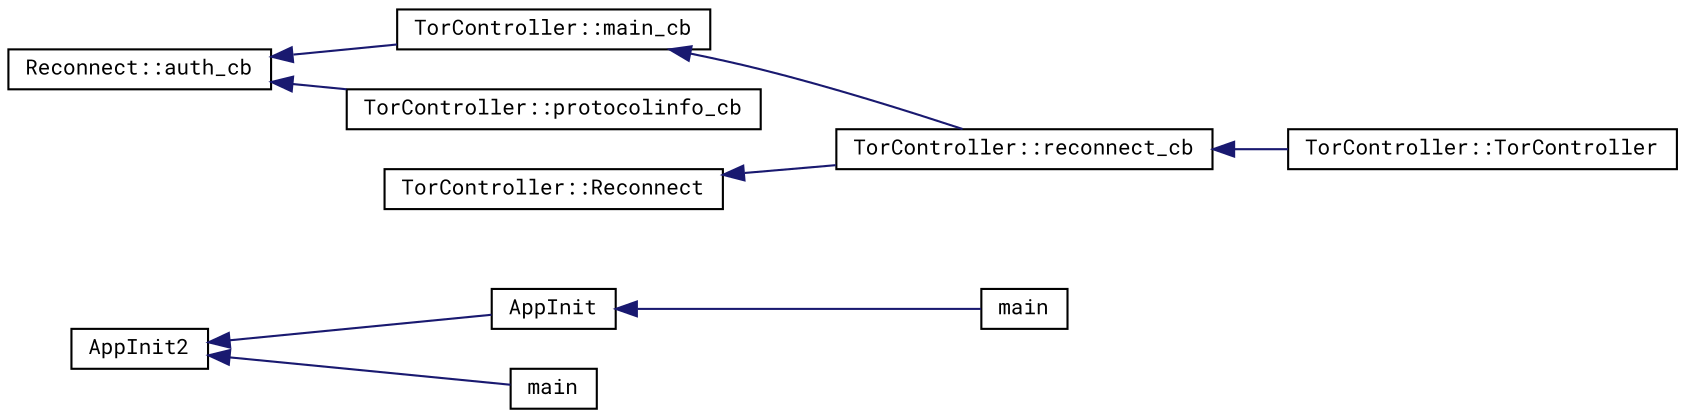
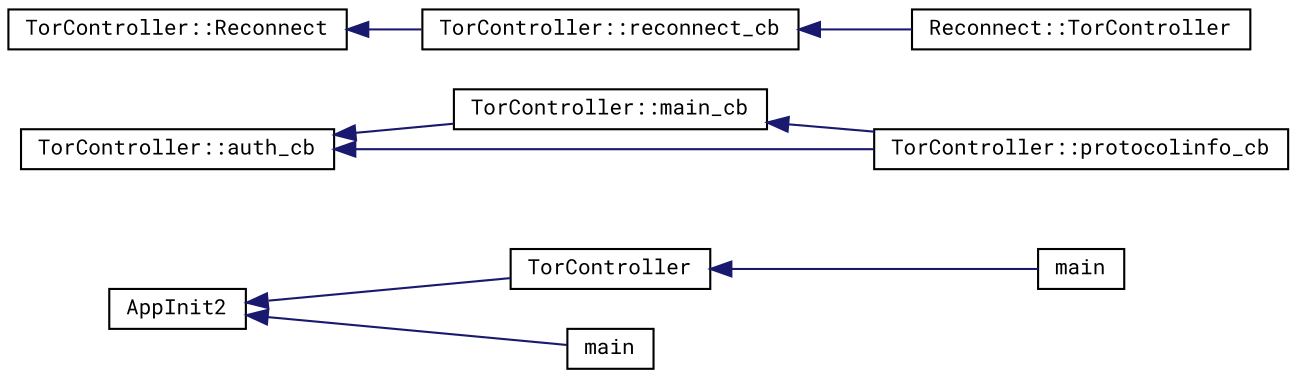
node "Reconnect::auth_cb": label "Reconnect::auth_cb" -> "TorController::auth_cb"
edge "TorController::reconnect_cb" -> "TorController::main_cb": now "TorController::protocolinfo_cb" -> "TorController::main_cb"
node "TorController::TorController": label "TorController::TorController" -> "Reconnect::TorController"
node "AppInit": label "AppInit" -> "TorController"
